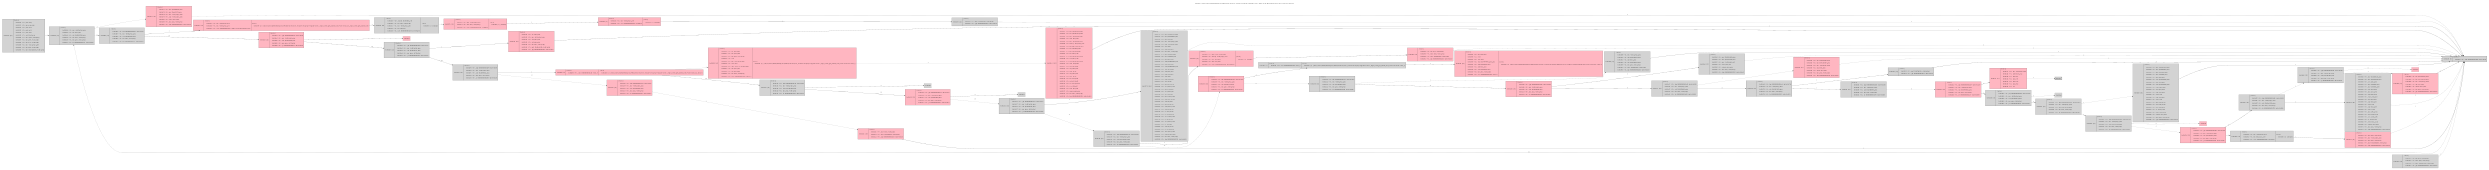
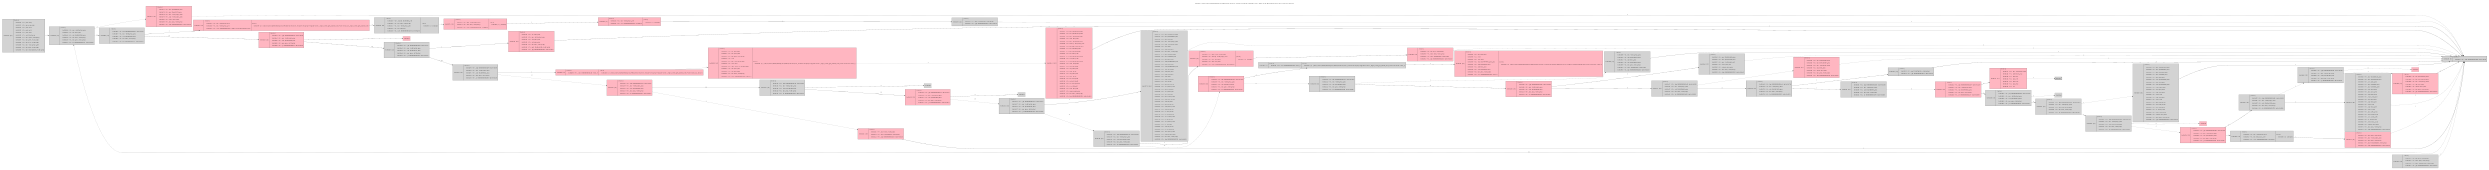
edge "0x402090 [5]" -> "0x401c20 [25]": now "0x401c0a [22]" -> "0x401c20 [25]"
